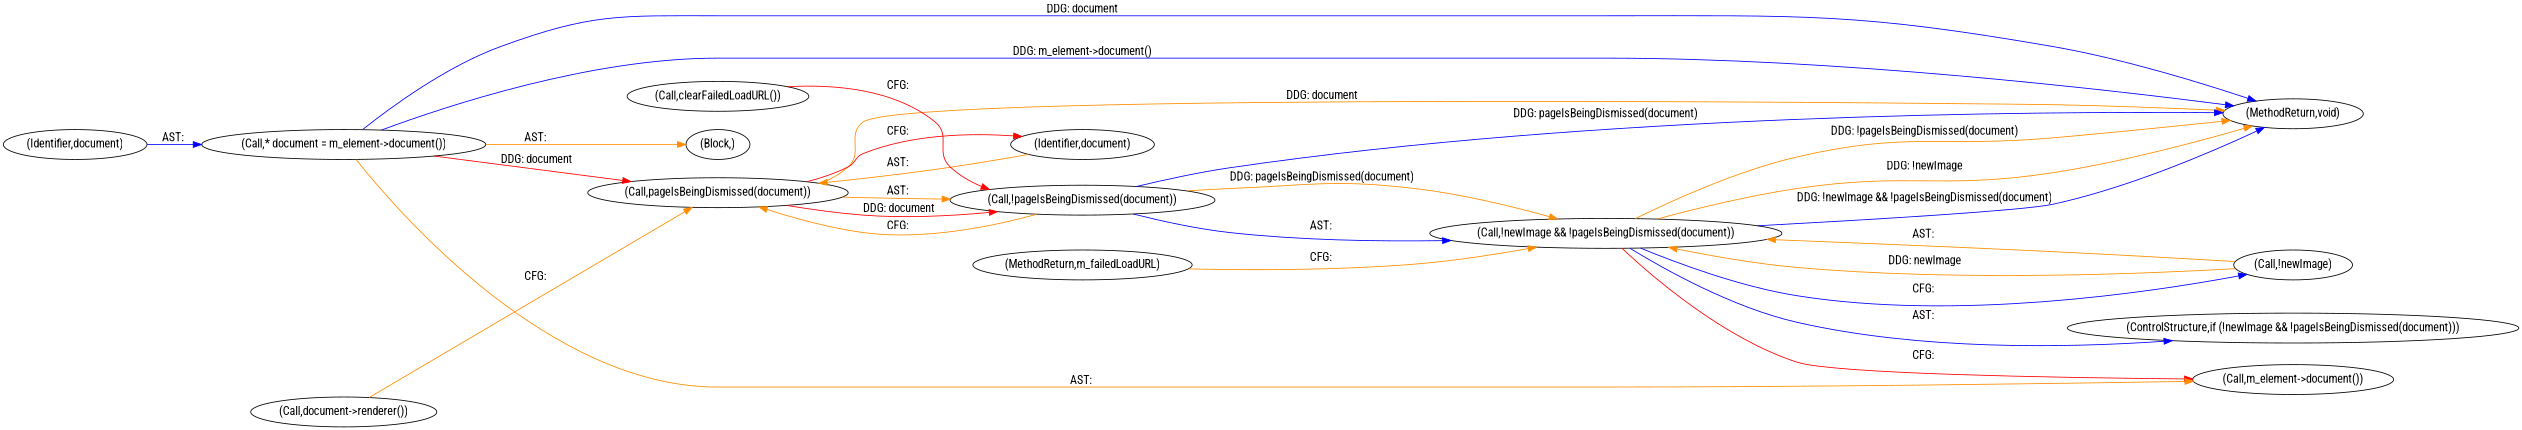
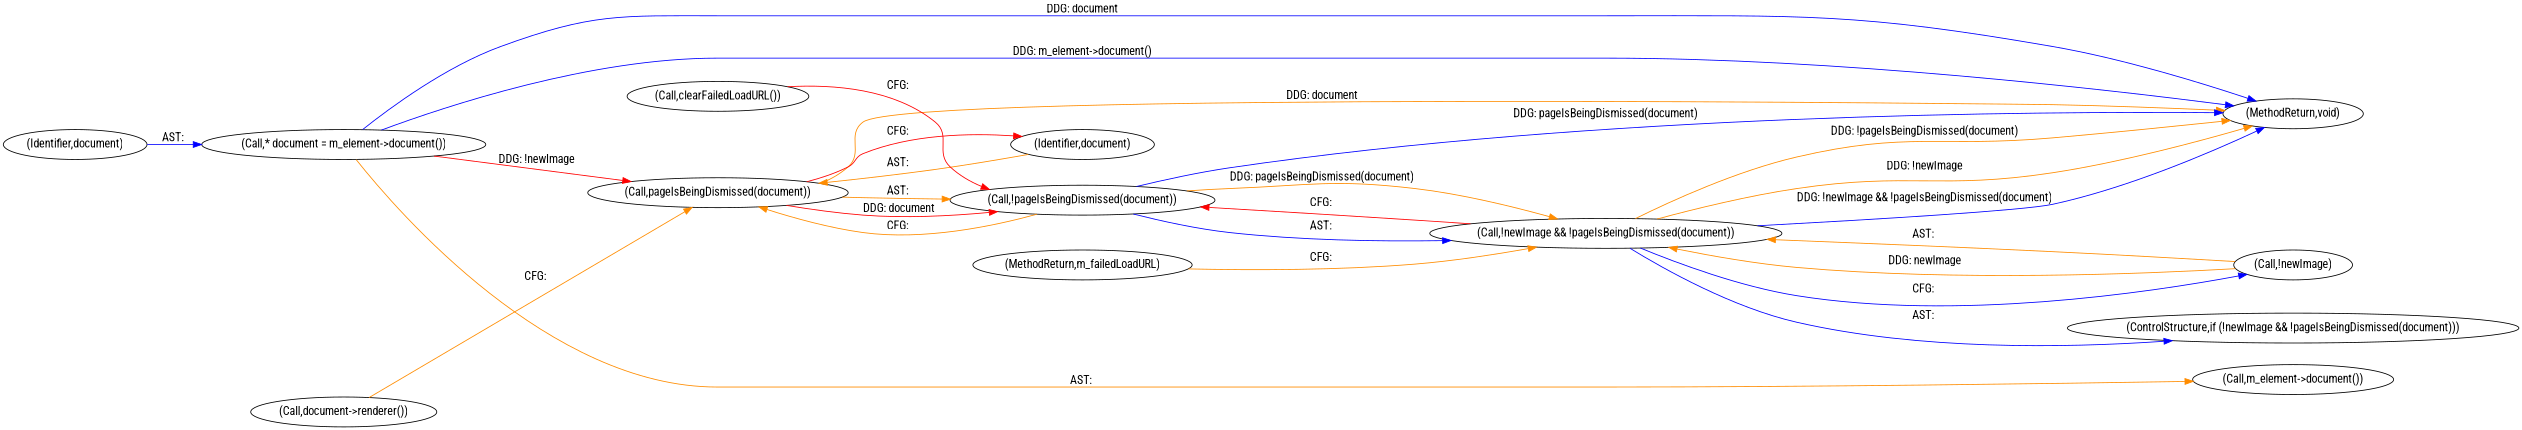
node "(Block,)": removed
edge "(Call,* document = m_element->document())" -> "(Call,pageIsBeingDismissed(document))": label "DDG: document" -> "DDG: !newImage"
edge "(Call,!newImage && !pageIsBeingDismissed(document))" -> "(Call,m_element->document())": now "(Call,!newImage && !pageIsBeingDismissed(document))" -> "(Call,!pageIsBeingDismissed(document))"
